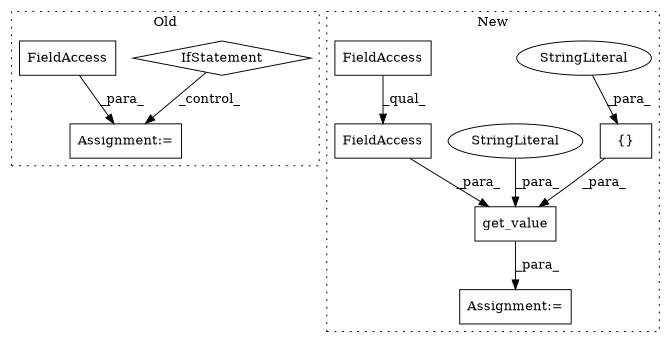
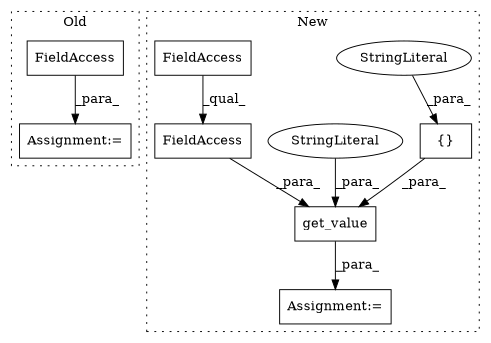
node "IfStatement": removed
